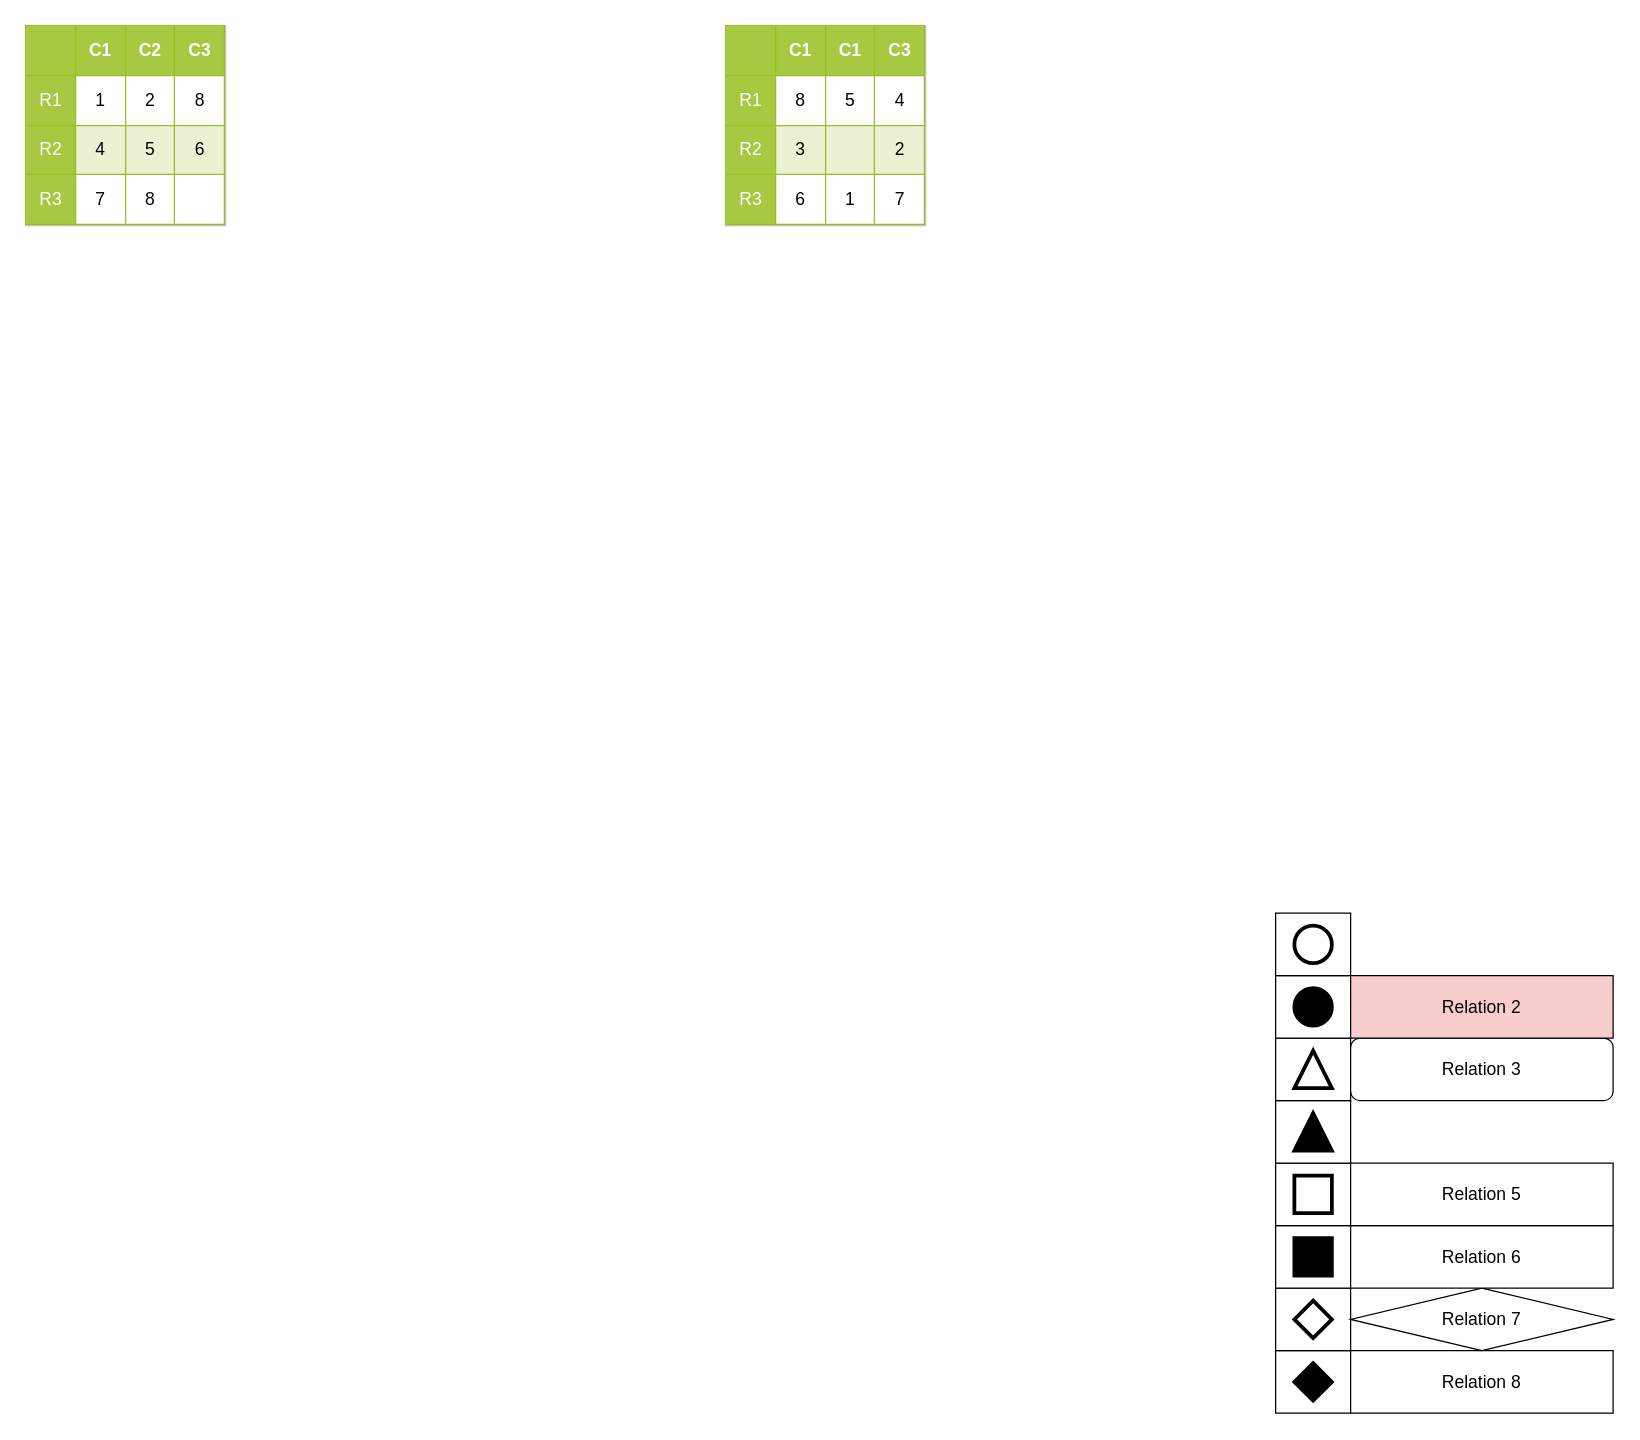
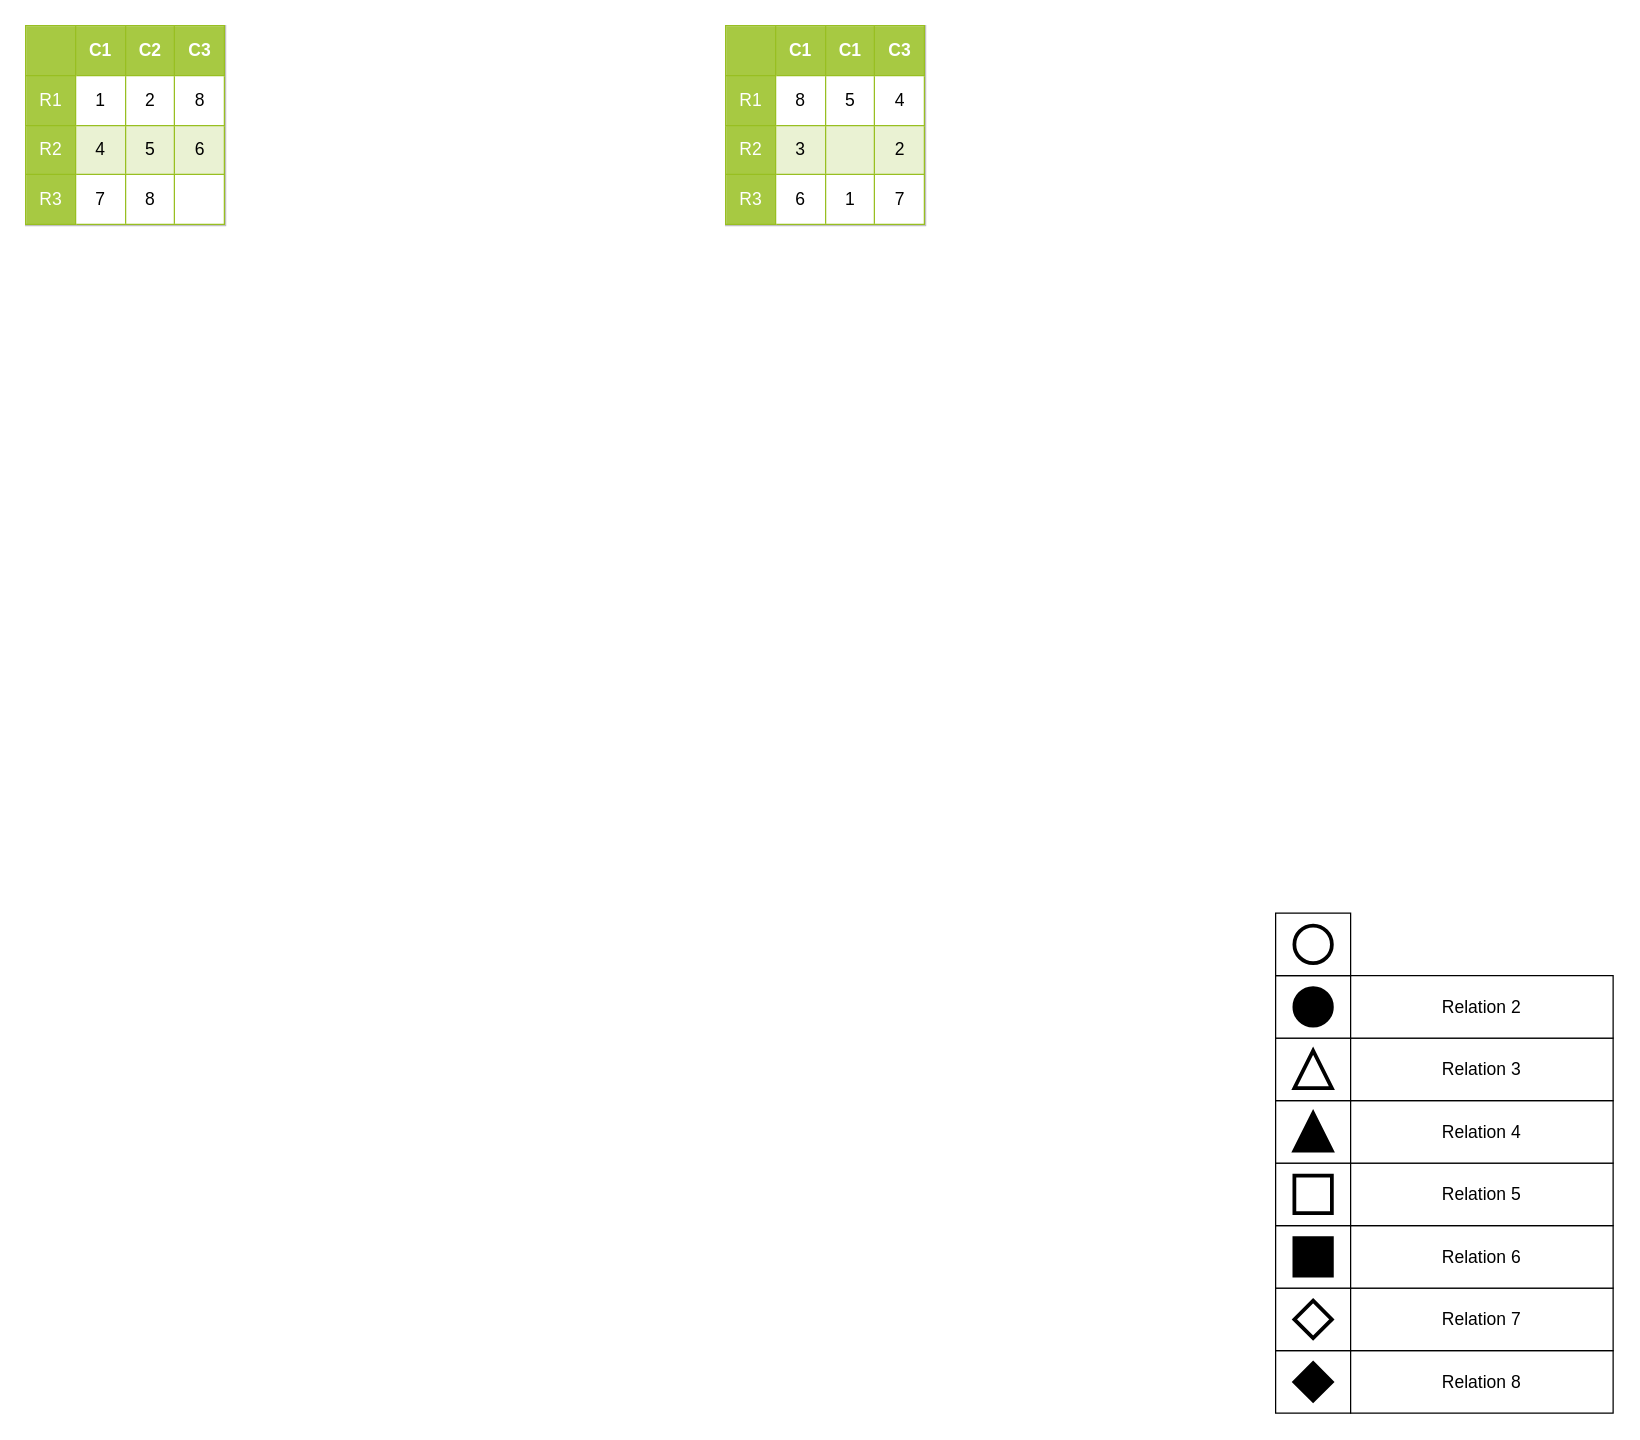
node "Relation 2": fillcolor #f8cecc -> #ffffff
node "Relation 3": shape rounded rectangle -> rectangle
node "Relation 4": added
node "Relation 7": shape diamond -> rectangle
